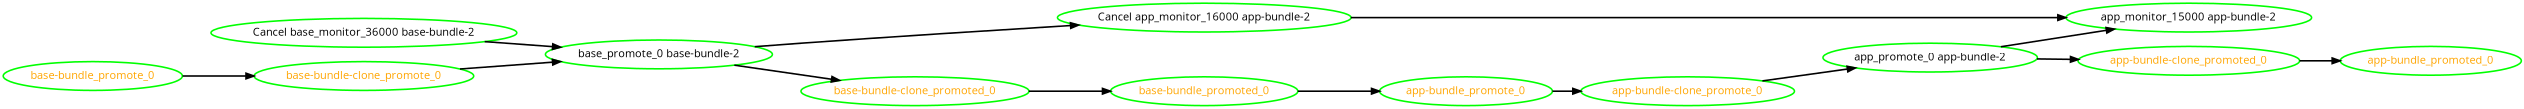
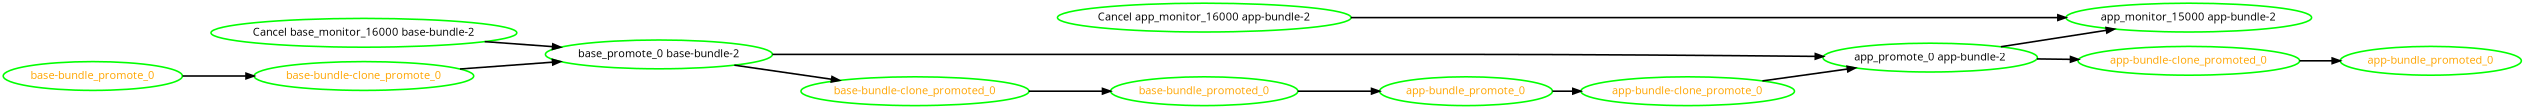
node "Cancel base_monitor_36000 base-bundle-2": label "Cancel base_monitor_36000 base-bundle-2" -> "Cancel base_monitor_16000 base-bundle-2"
edge "base_promote_0 base-bundle-2" -> "Cancel app_monitor_16000 app-bundle-2": now "base_promote_0 base-bundle-2" -> "app_promote_0 app-bundle-2"
